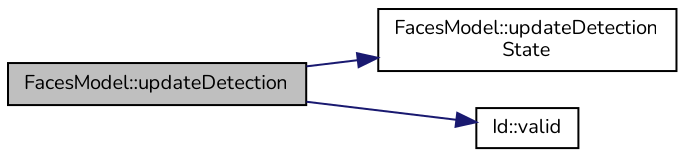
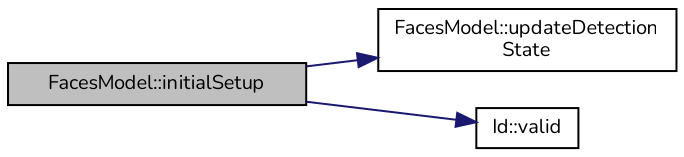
node "FacesModel::updateDetection": label "FacesModel::updateDetection" -> "FacesModel::initialSetup"
